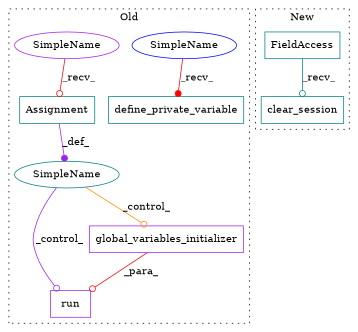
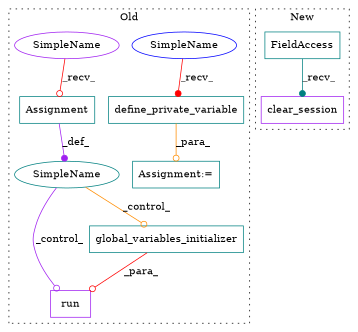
edge "FieldAccess" -> "clear_session": arrowhead odot -> dot
node "clear_session": color teal -> purple
node "Assignment:=": added
node "global_variables_initializer": color purple -> teal
